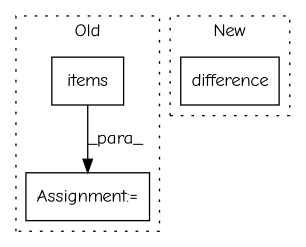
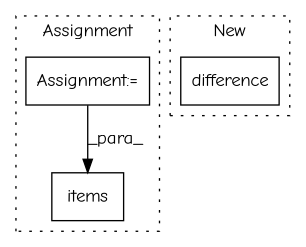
cluster "Old": label "Old" -> "Assignment"
edge "items" -> "Assignment:=": reversed
